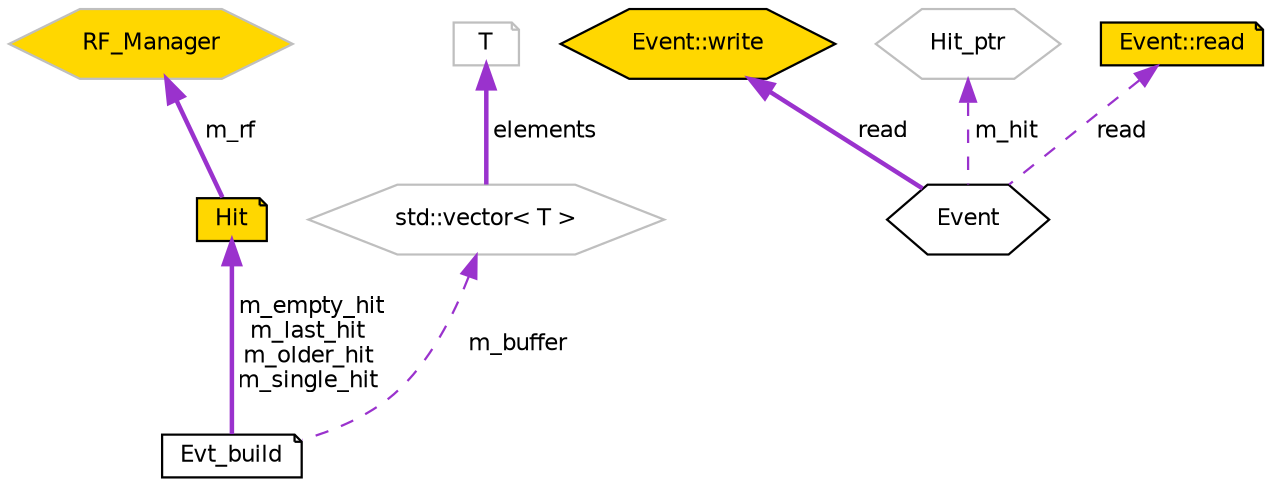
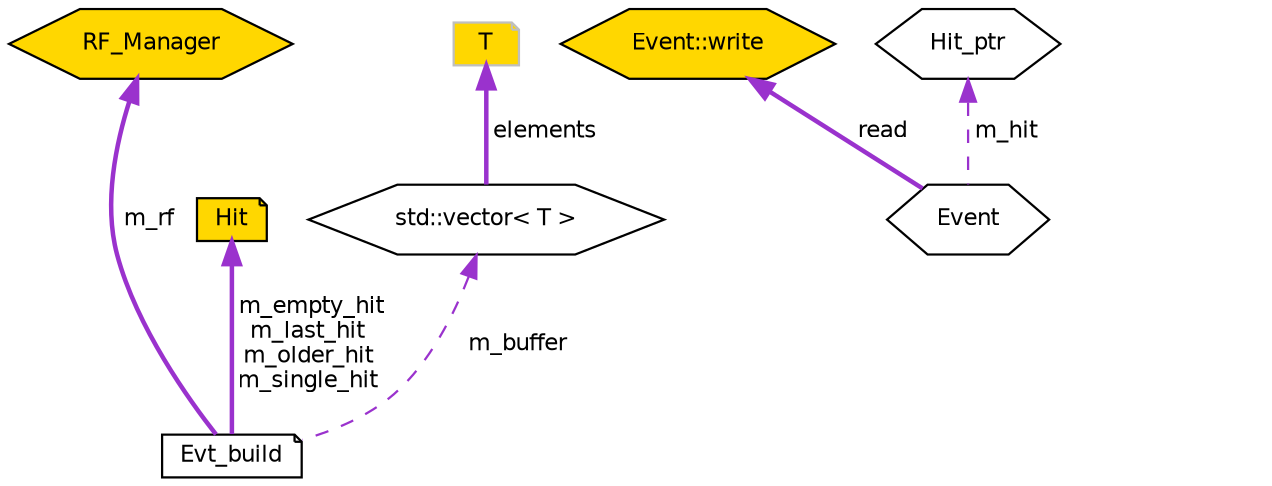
node "RF_Manager": color grey75 -> black
node "T": fillcolor white -> gold
node "Hit_ptr": color grey75 -> black
node "Event::read": removed
edge "Hit" -> "RF_Manager": now "Evt_build" -> "RF_Manager"
node "std::vector< T >": color grey75 -> black
